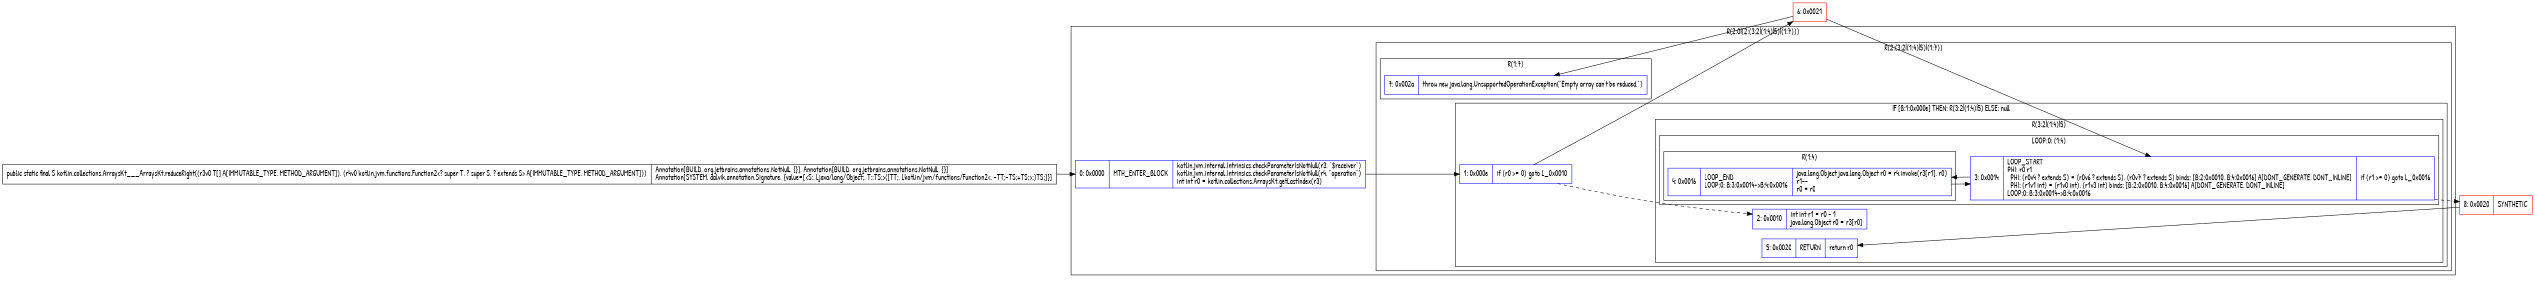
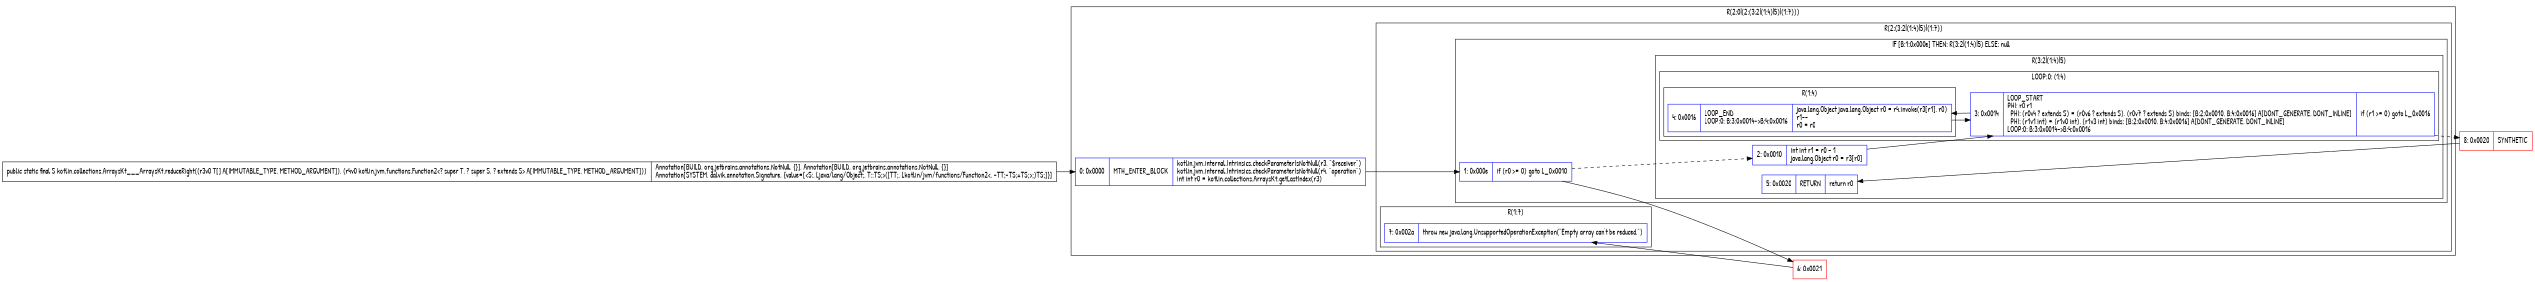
edge "6: 0x0021" -> "3: 0x0014": now "2: 0x0010" -> "3: 0x0014"
